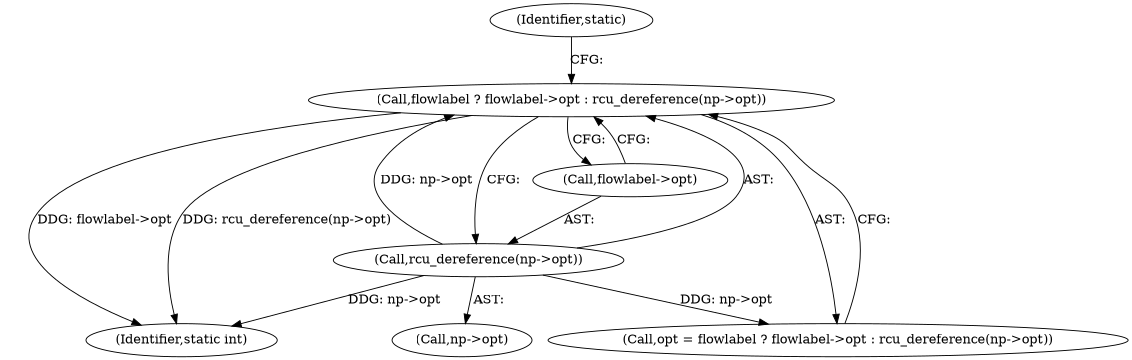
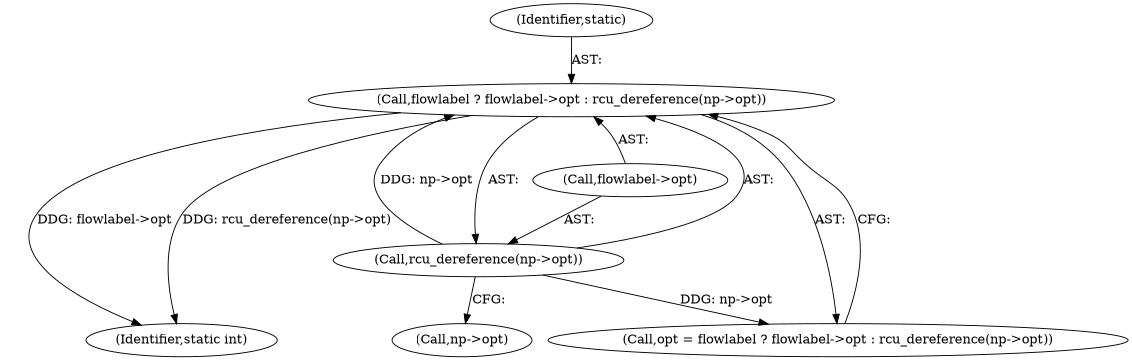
edge "(Identifier,static)" -> "(Call,flowlabel ? flowlabel->opt : rcu_dereference(np->opt))": label "CFG: " -> "AST: "
edge "(Call,flowlabel->opt)" -> "(Call,flowlabel ? flowlabel->opt : rcu_dereference(np->opt))": label "CFG: " -> "AST: "
edge "(Call,flowlabel ? flowlabel->opt : rcu_dereference(np->opt))" -> "(Call,flowlabel->opt)": removed, label "CFG:"
edge "(Call,flowlabel ? flowlabel->opt : rcu_dereference(np->opt))" -> "(Call,rcu_dereference(np->opt))": label "CFG: " -> "AST: "
edge "(Call,rcu_dereference(np->opt))" -> "(Identifier,static int)": removed, label "DDG: np->opt"
edge "(Call,rcu_dereference(np->opt))" -> "(Call,np->opt)": label "AST: " -> "CFG: "
